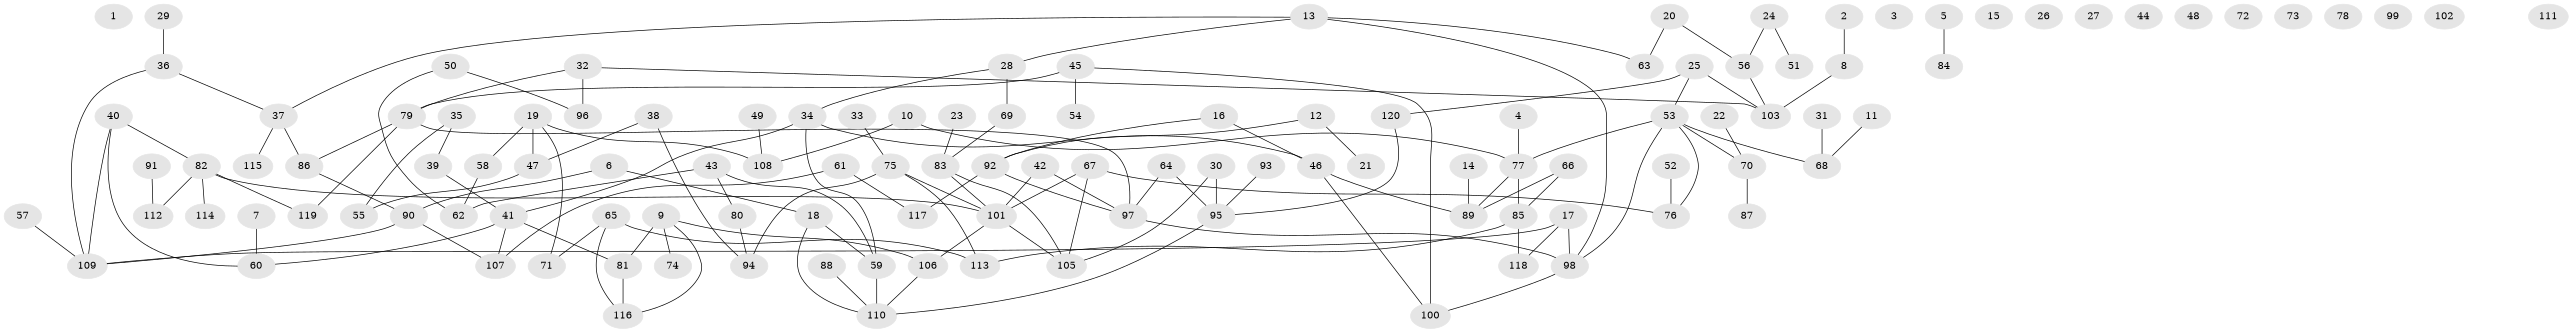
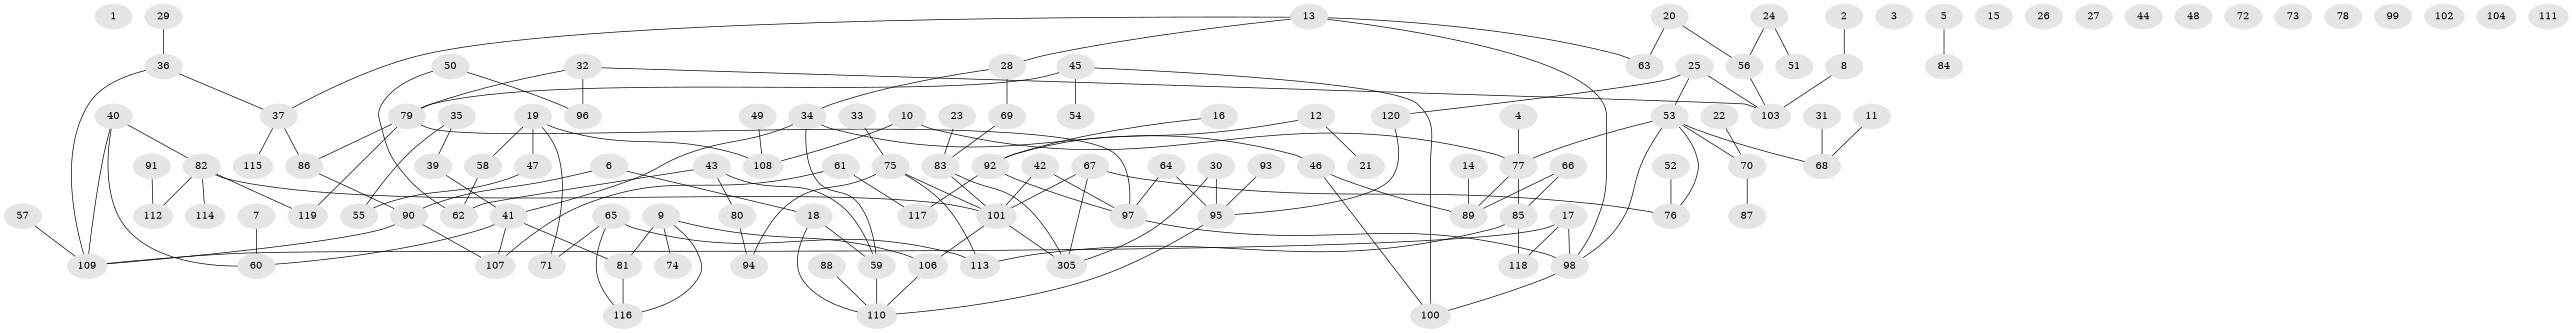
node "104": added
node "38": removed
edge "16" -- "46": removed
node "105": label "105" -> "305"
